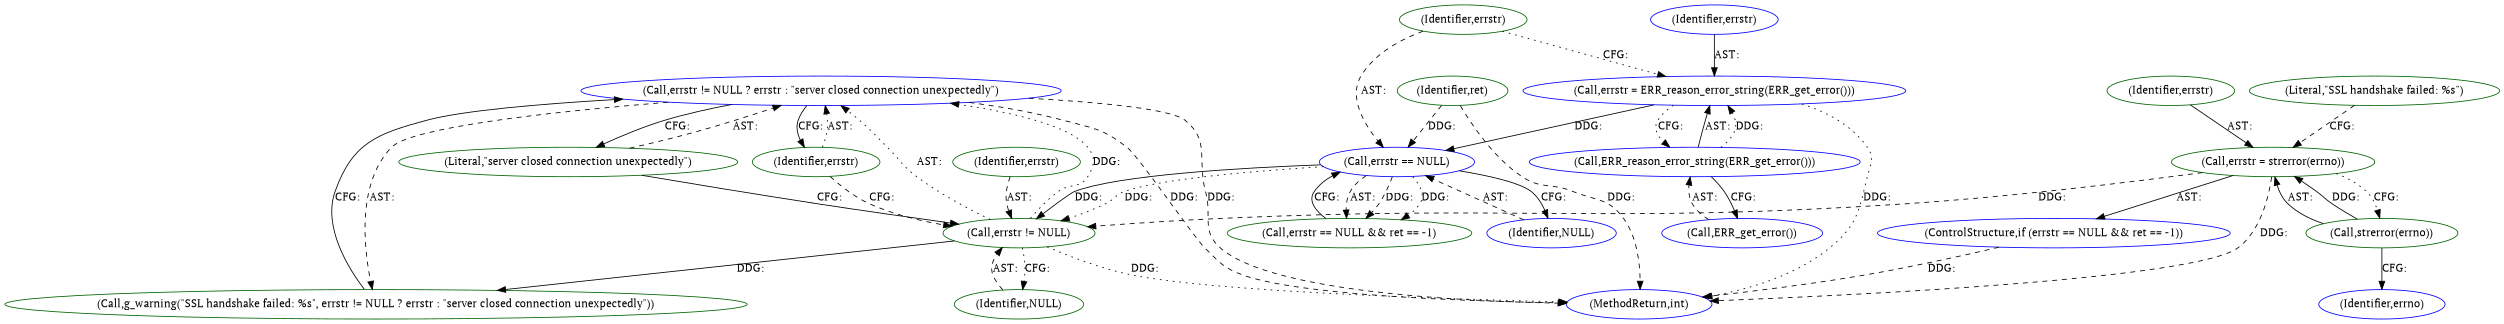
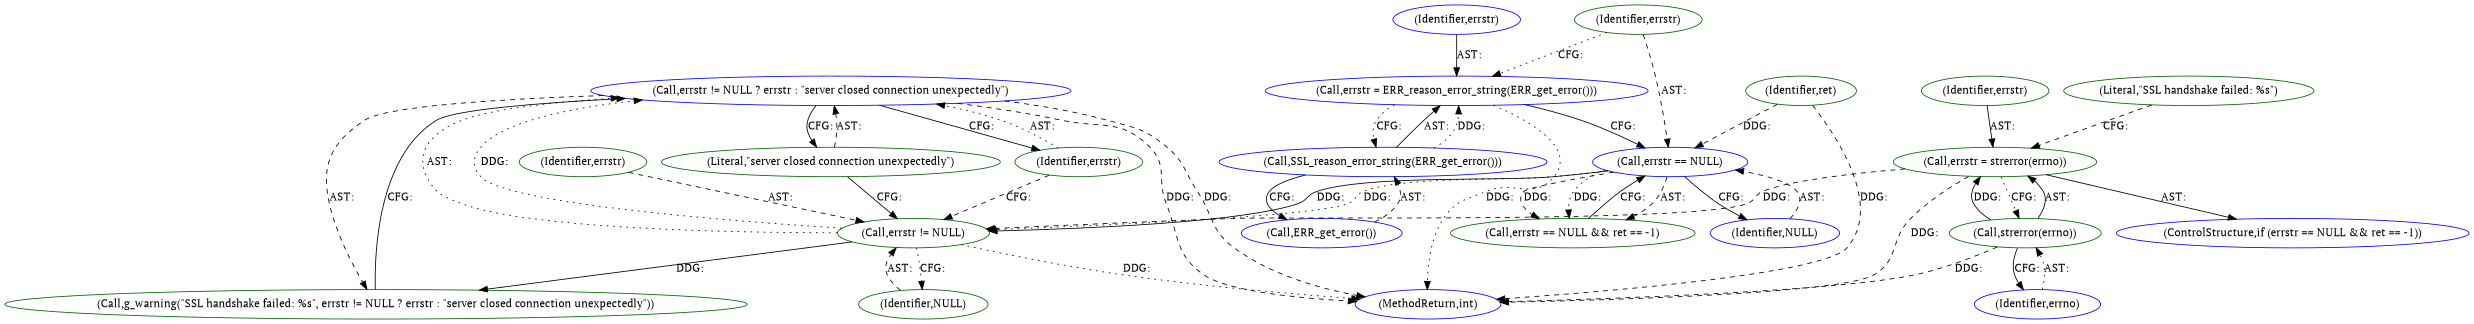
edge "(Call,errstr = ERR_reason_error_string(ERR_get_error()))" -> "(Call,errstr == NULL)": label "DDG: " -> "CFG: "
node "(Call,ERR_reason_error_string(ERR_get_error()))": label "(Call,ERR_reason_error_string(ERR_get_error()))" -> "(Call,SSL_reason_error_string(ERR_get_error()))"
edge "(Identifier,errno)" -> "(Call,strerror(errno))": added, label "AST:"
edge "(ControlStructure,if (errstr == NULL && ret == -1))" -> "(MethodReturn,int)": now "(Call,strerror(errno))" -> "(MethodReturn,int)"
